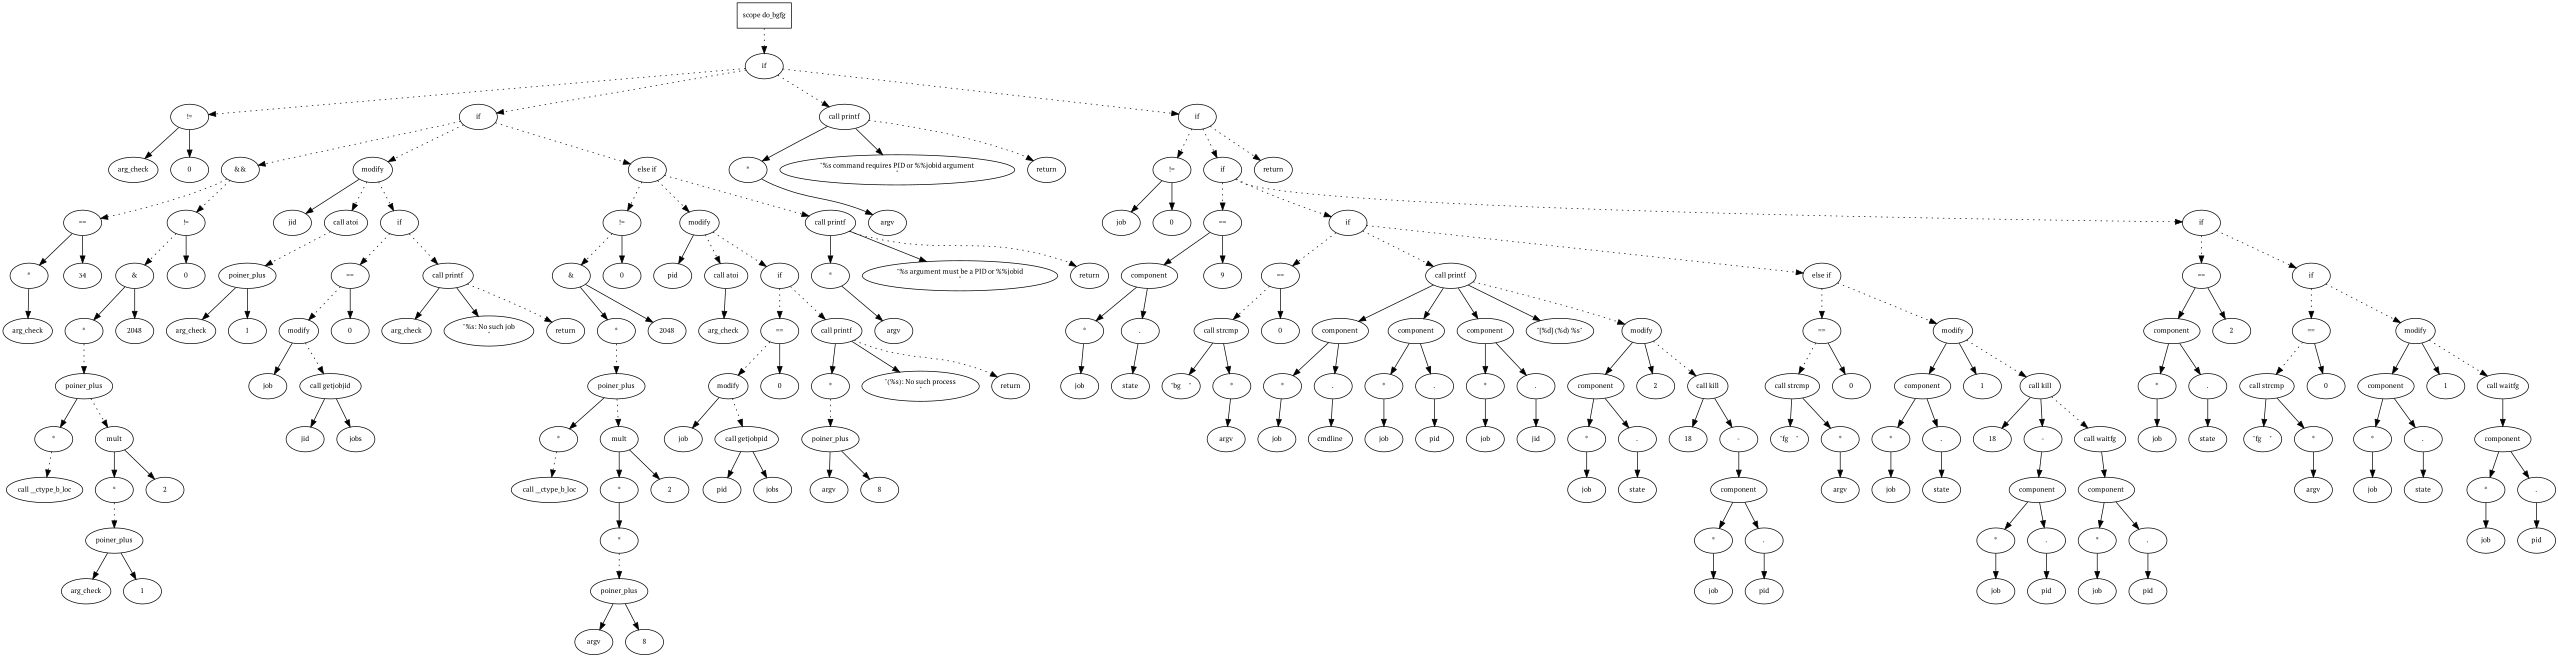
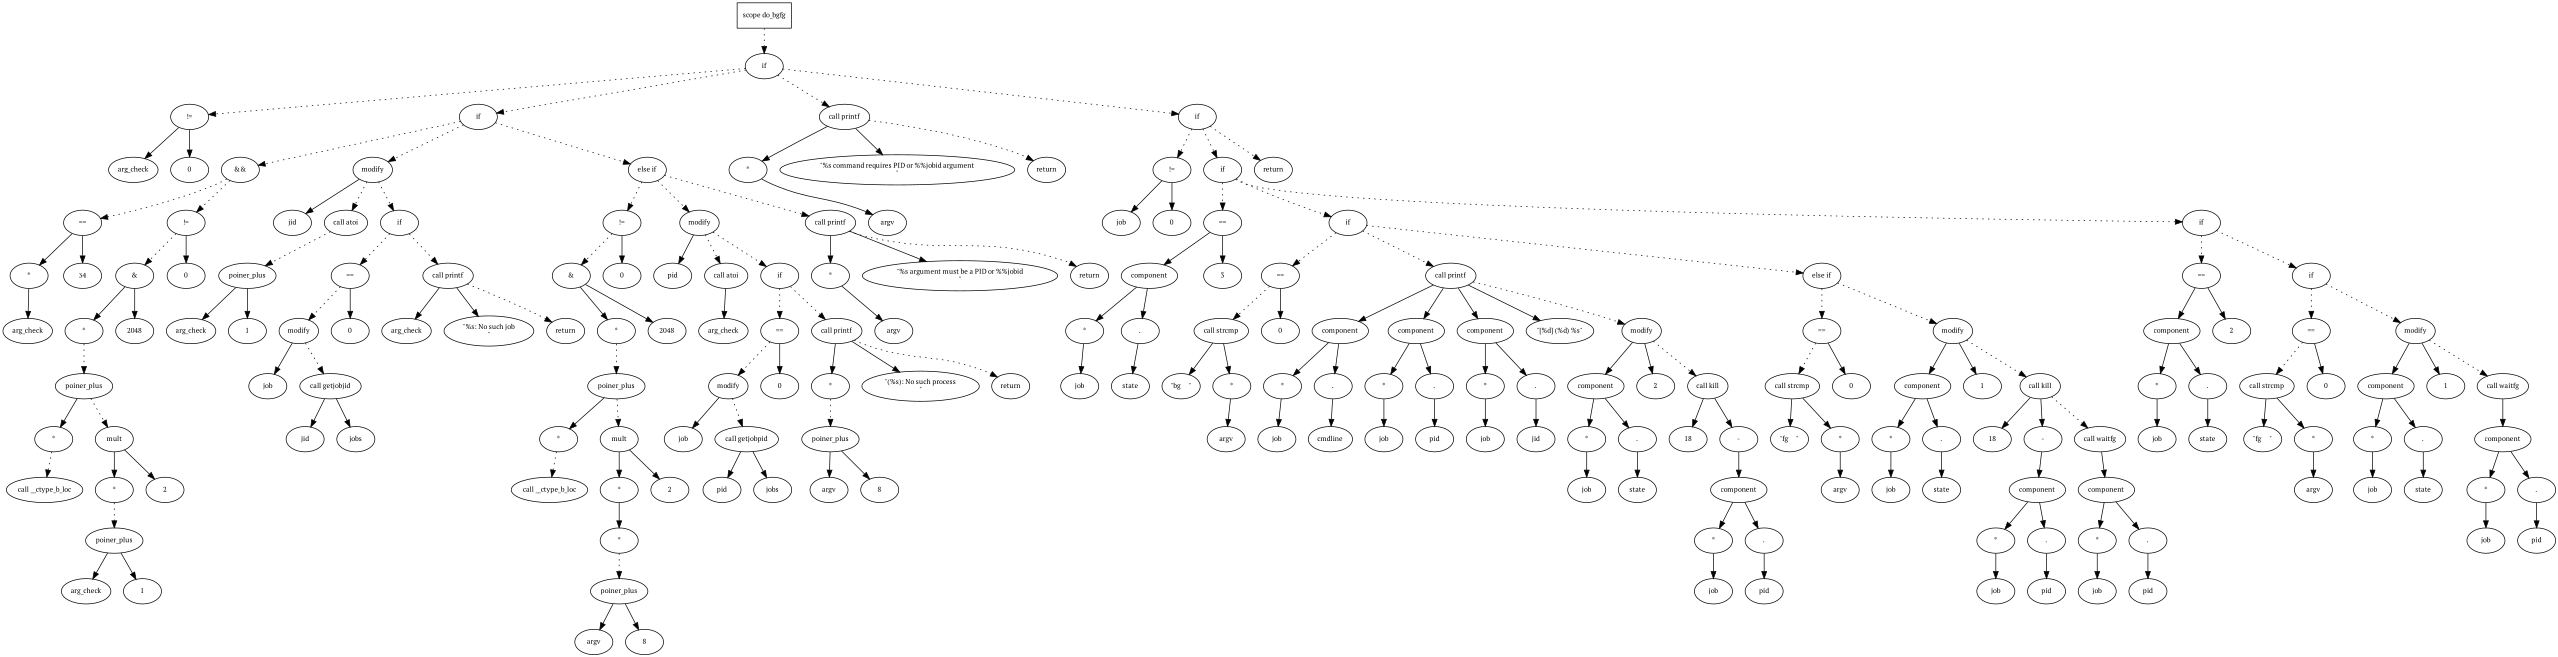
node "9": label "9" -> "3"
